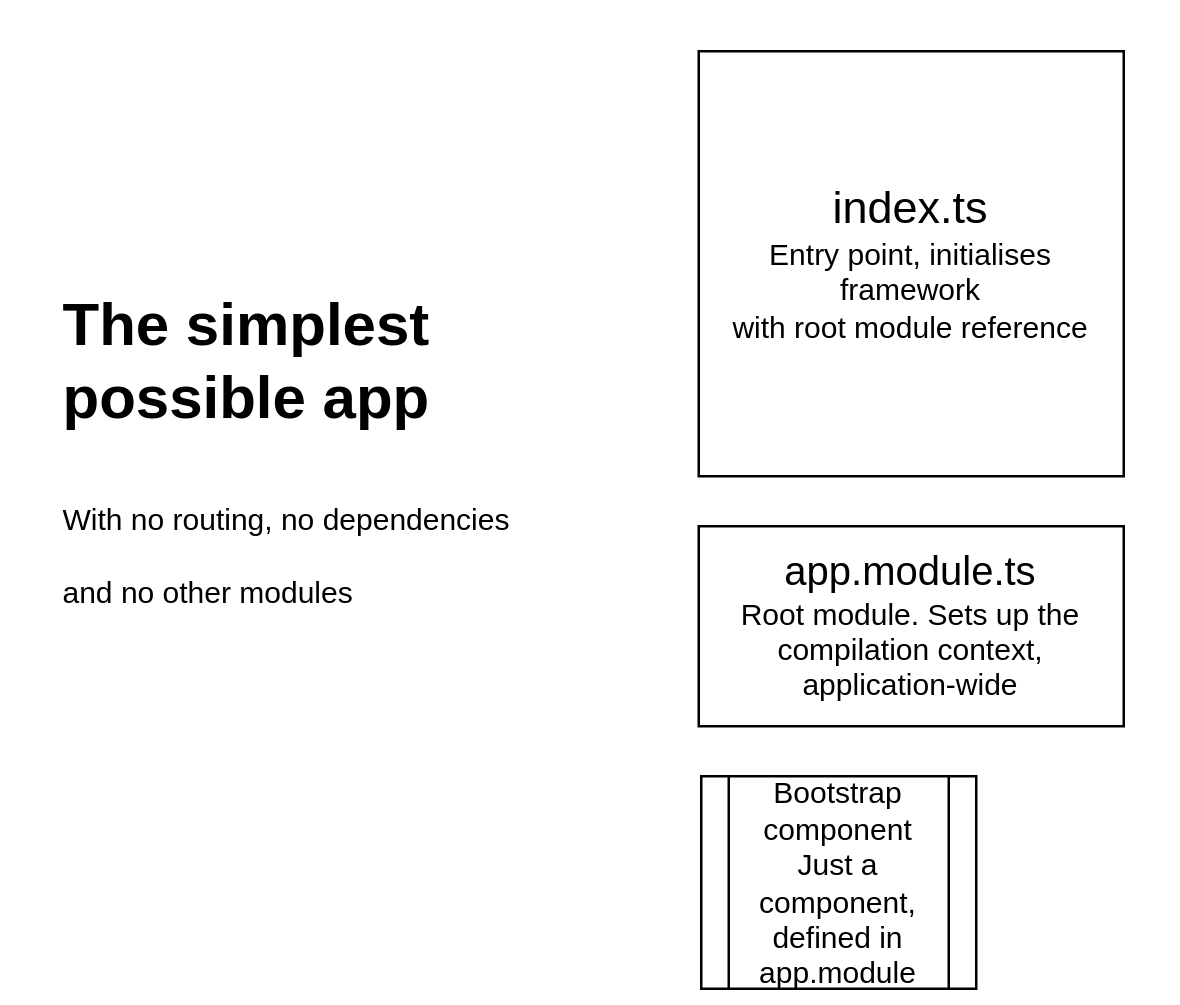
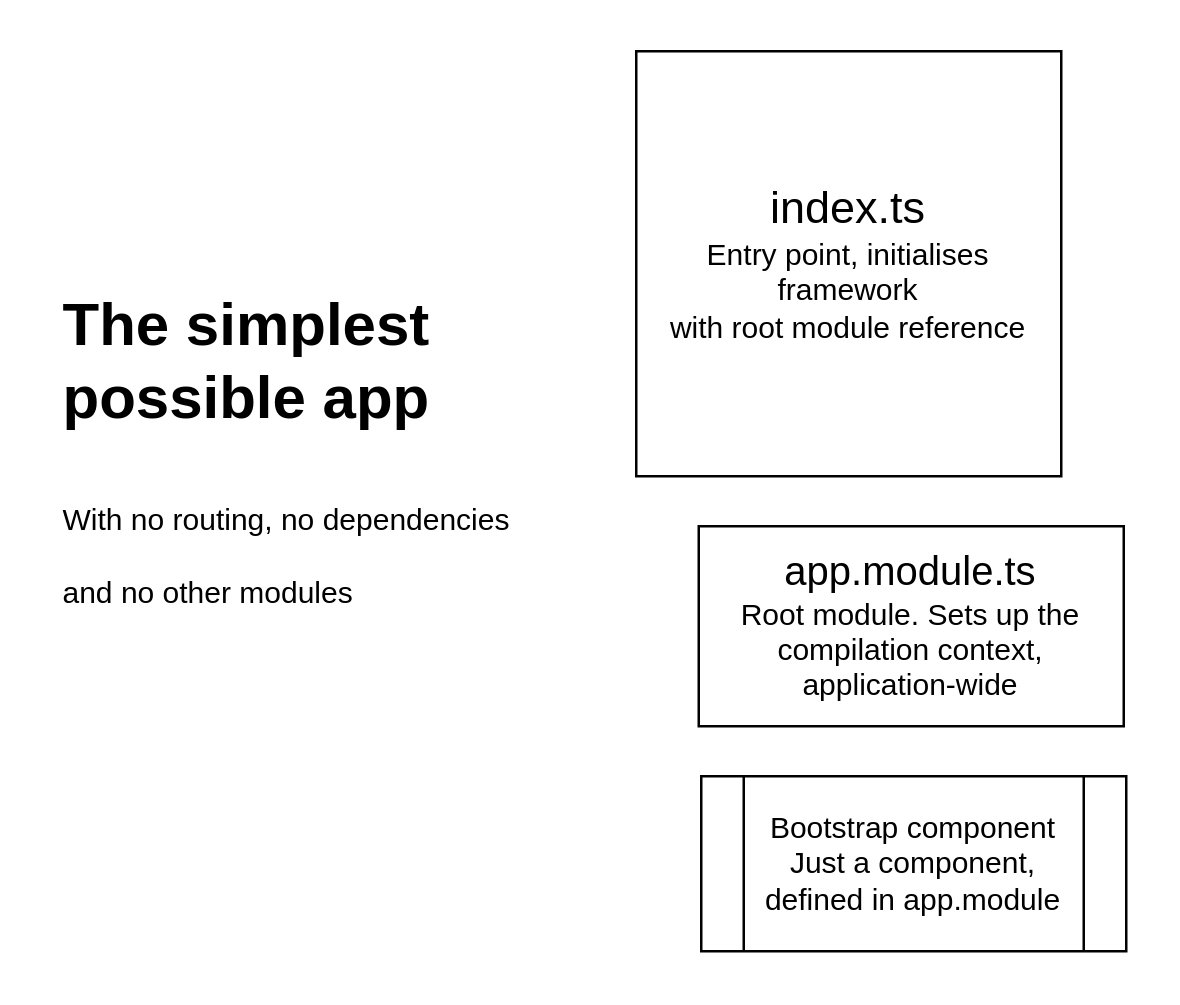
node "index.ts Entry point, initialises framework with root module reference": moved (911, 264) -> (849, 264)
node "Bootstrap component Just a component, defined in app.module": size 275x213 -> 425x175
